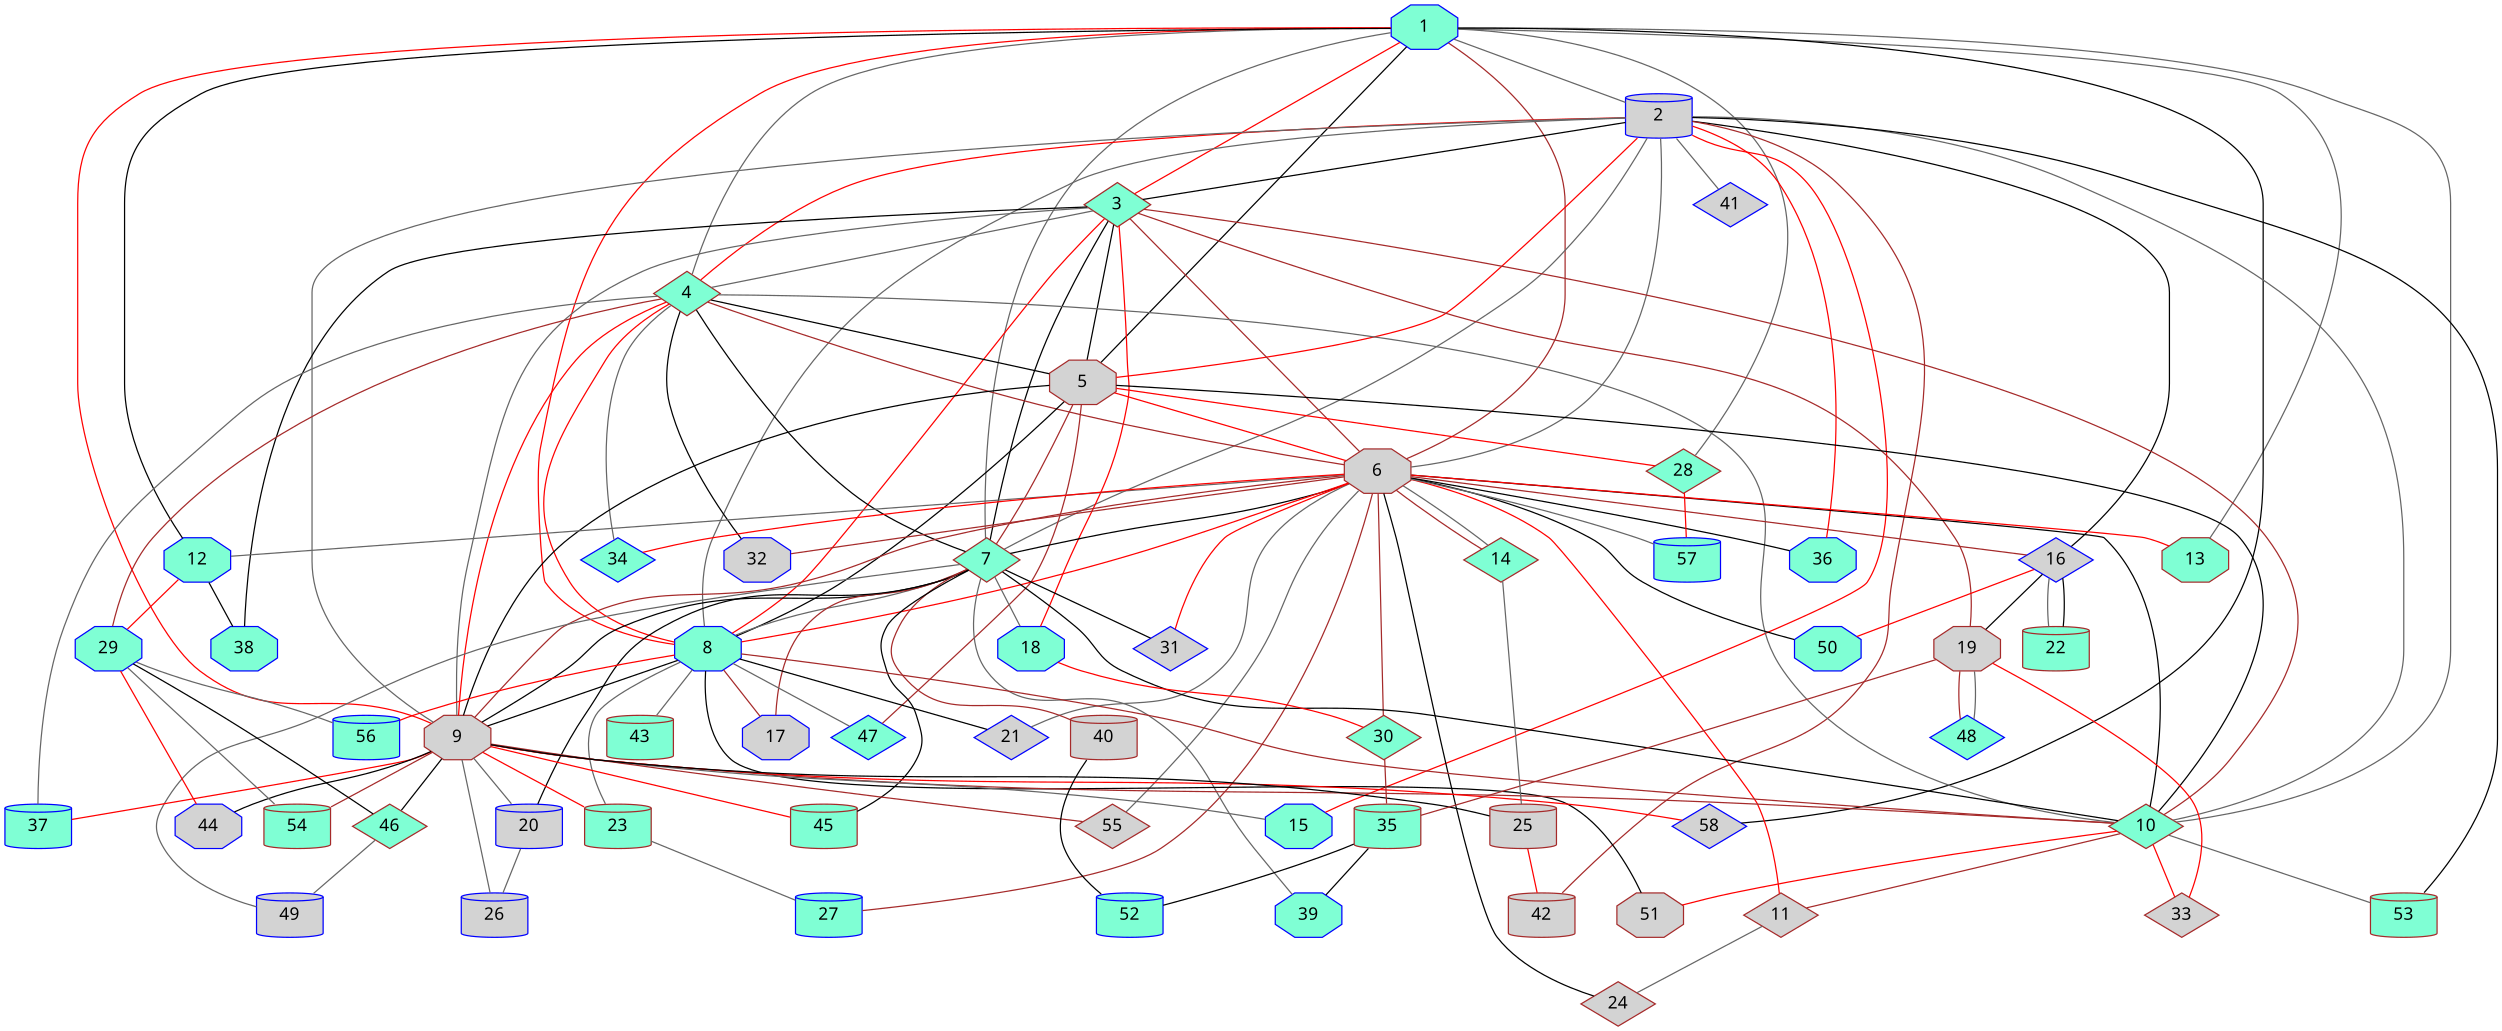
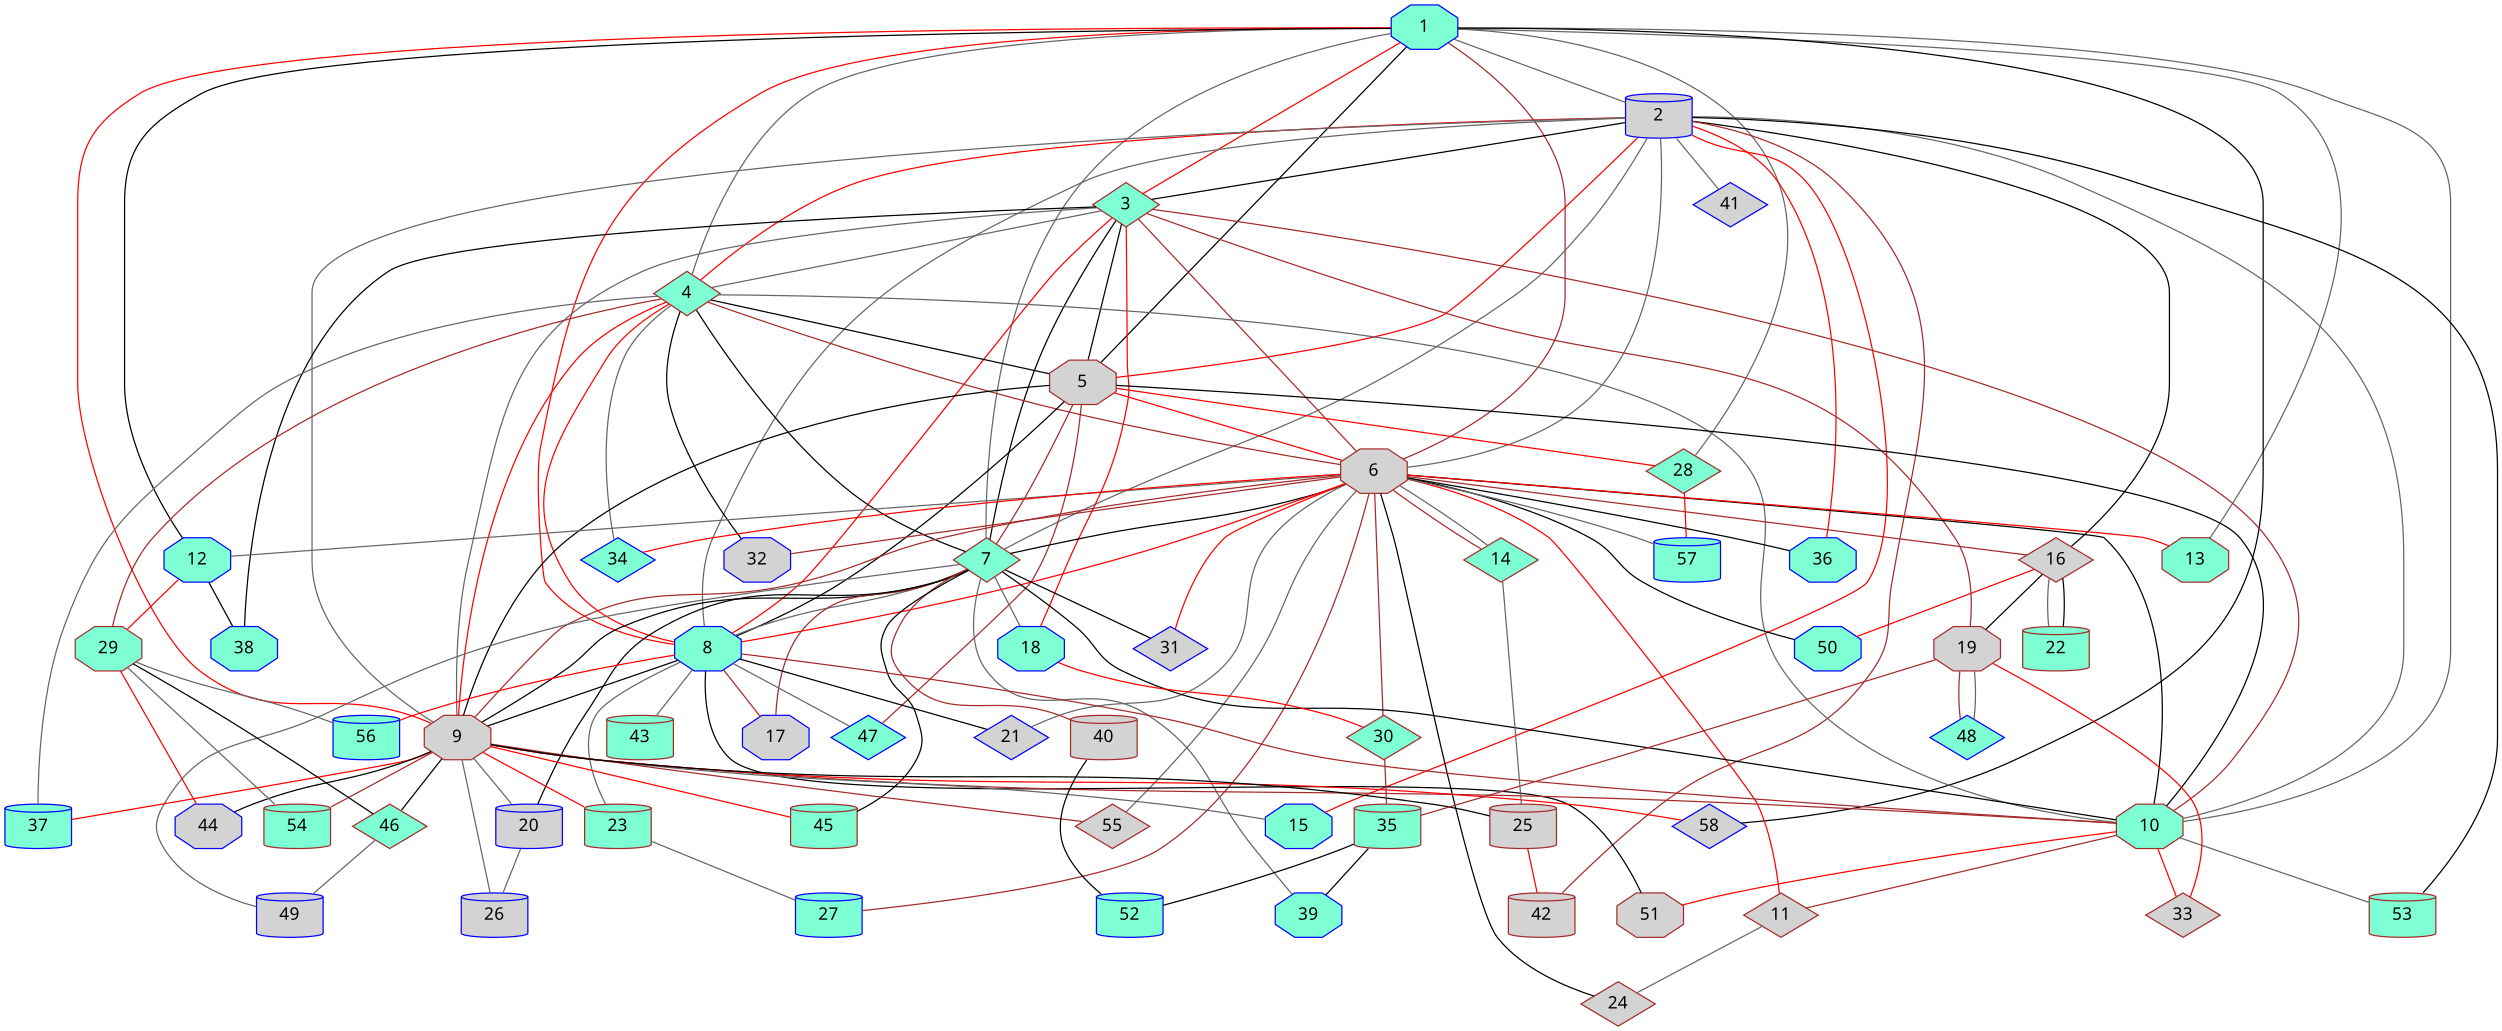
node "16": color blue -> brown
node "29": color blue -> brown
node "10": shape diamond -> octagon
